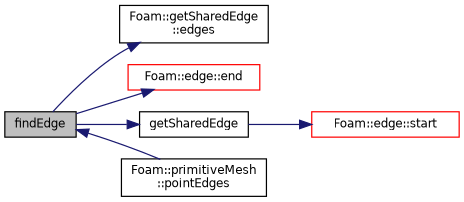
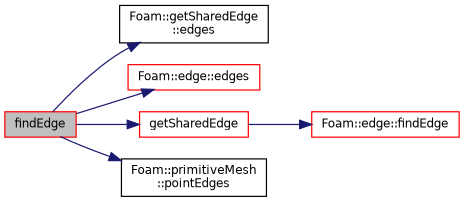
node "Foam::edge::end": label "Foam::edge::end" -> "Foam::edge::edges"
node "findEdge": color black -> red
node "getSharedEdge": color black -> red
node "Foam::edge::start": label "Foam::edge::start" -> "Foam::edge::findEdge"
edge "Foam::primitiveMesh ::pointEdges" -> "findEdge": reversed
